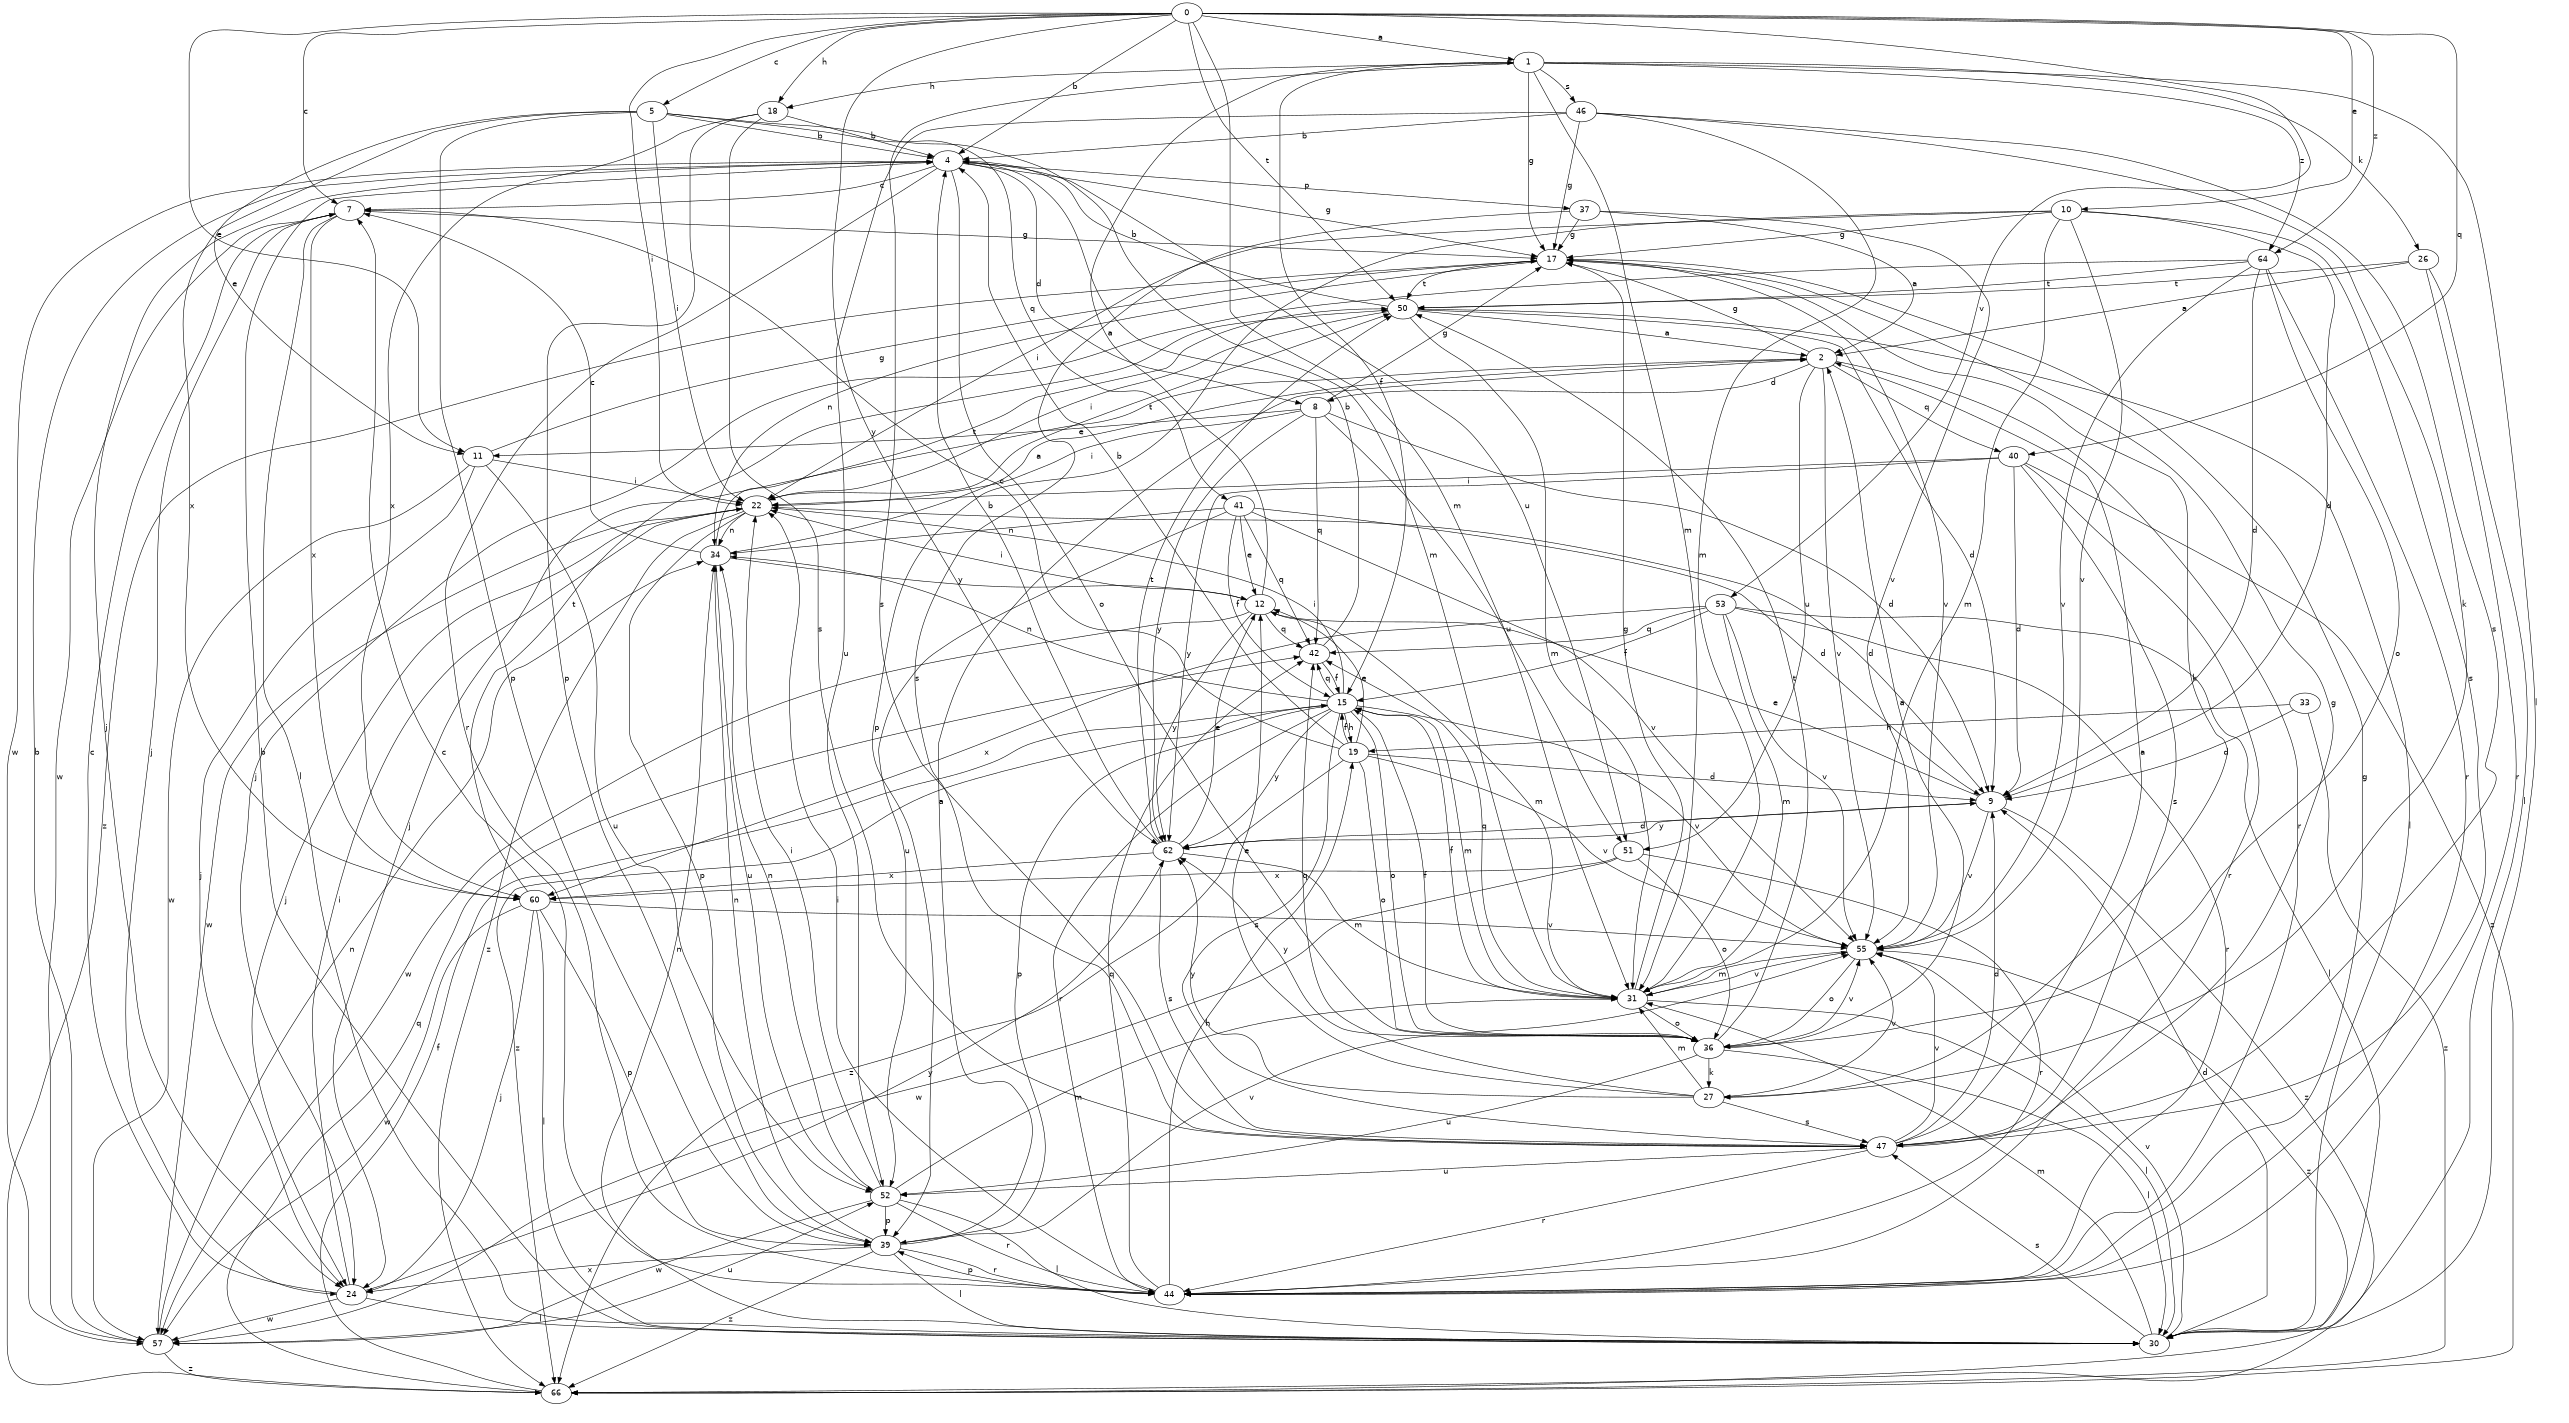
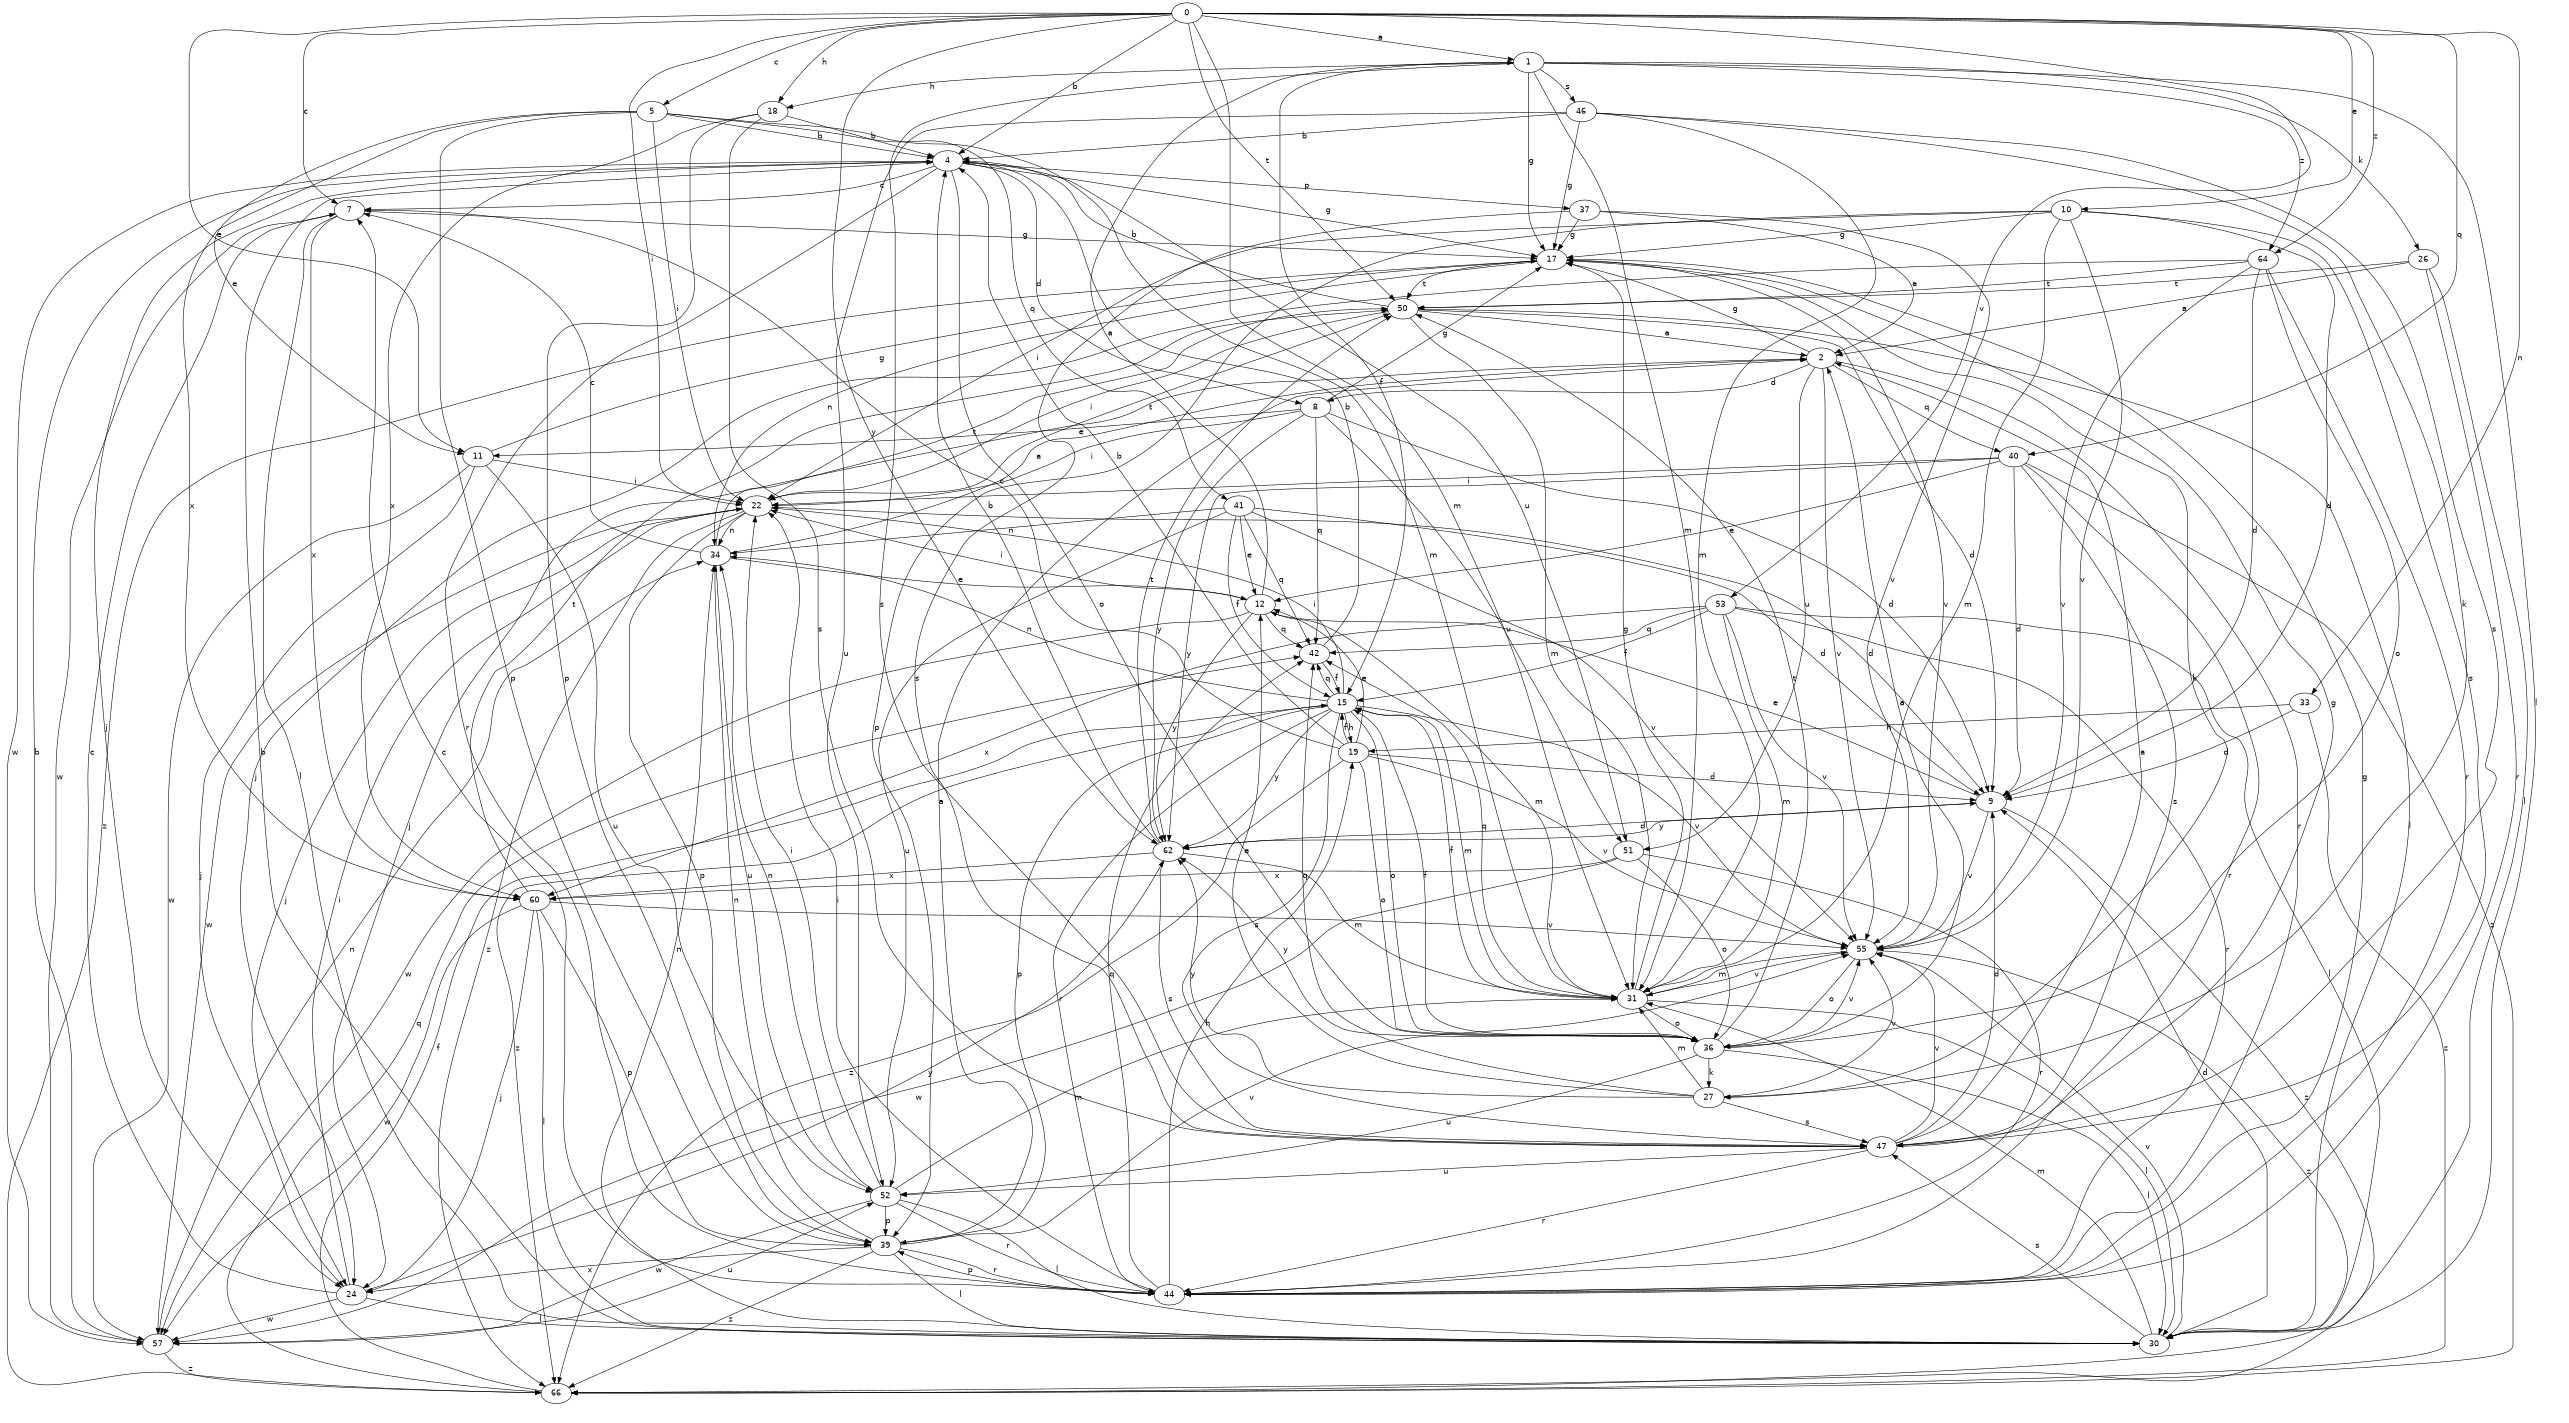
edge "0" -> "33": added, label "n"
edge "34" -> "12": label "y" -> "e"
edge "62" -> "12": now "40" -> "12"
edge "7" -> "24": removed, label "j"
